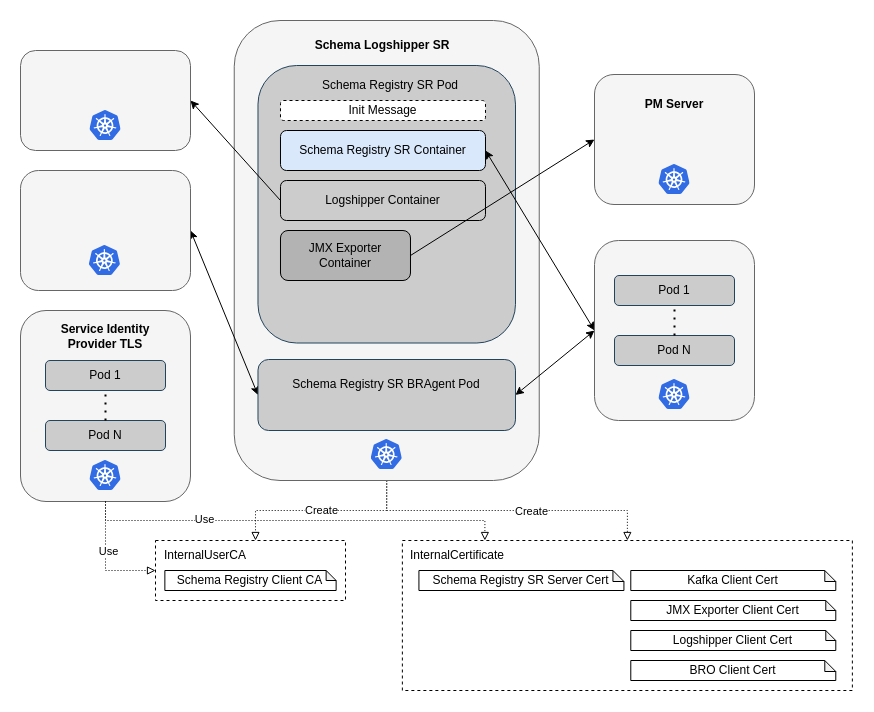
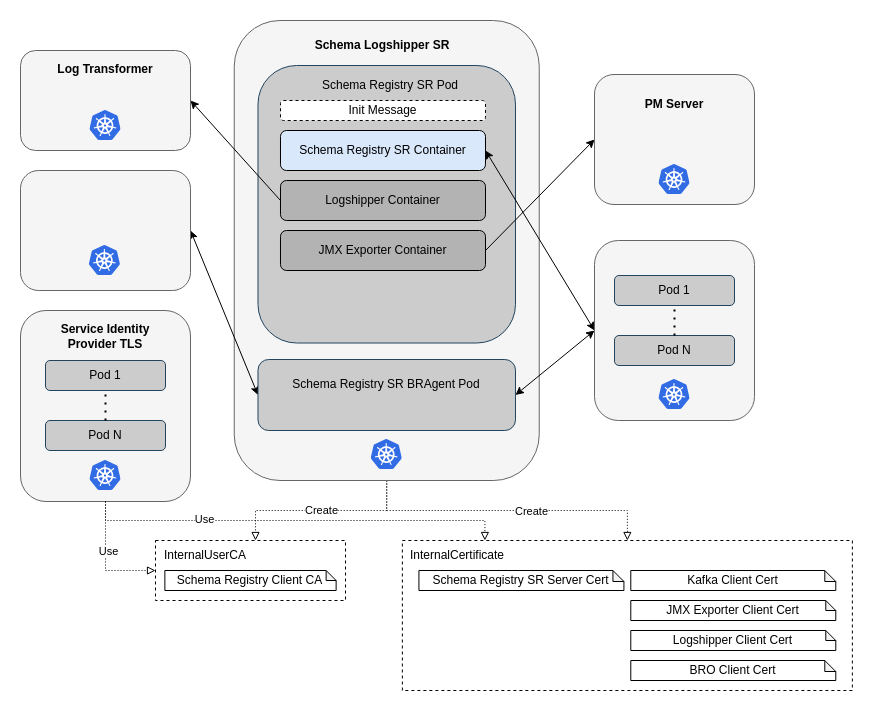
node "Log Transformer": added
node "Logshipper Container": fillcolor #cccccc -> #b3b3b3
node "JMX Exporter Container": size 130x50 -> 205x40
